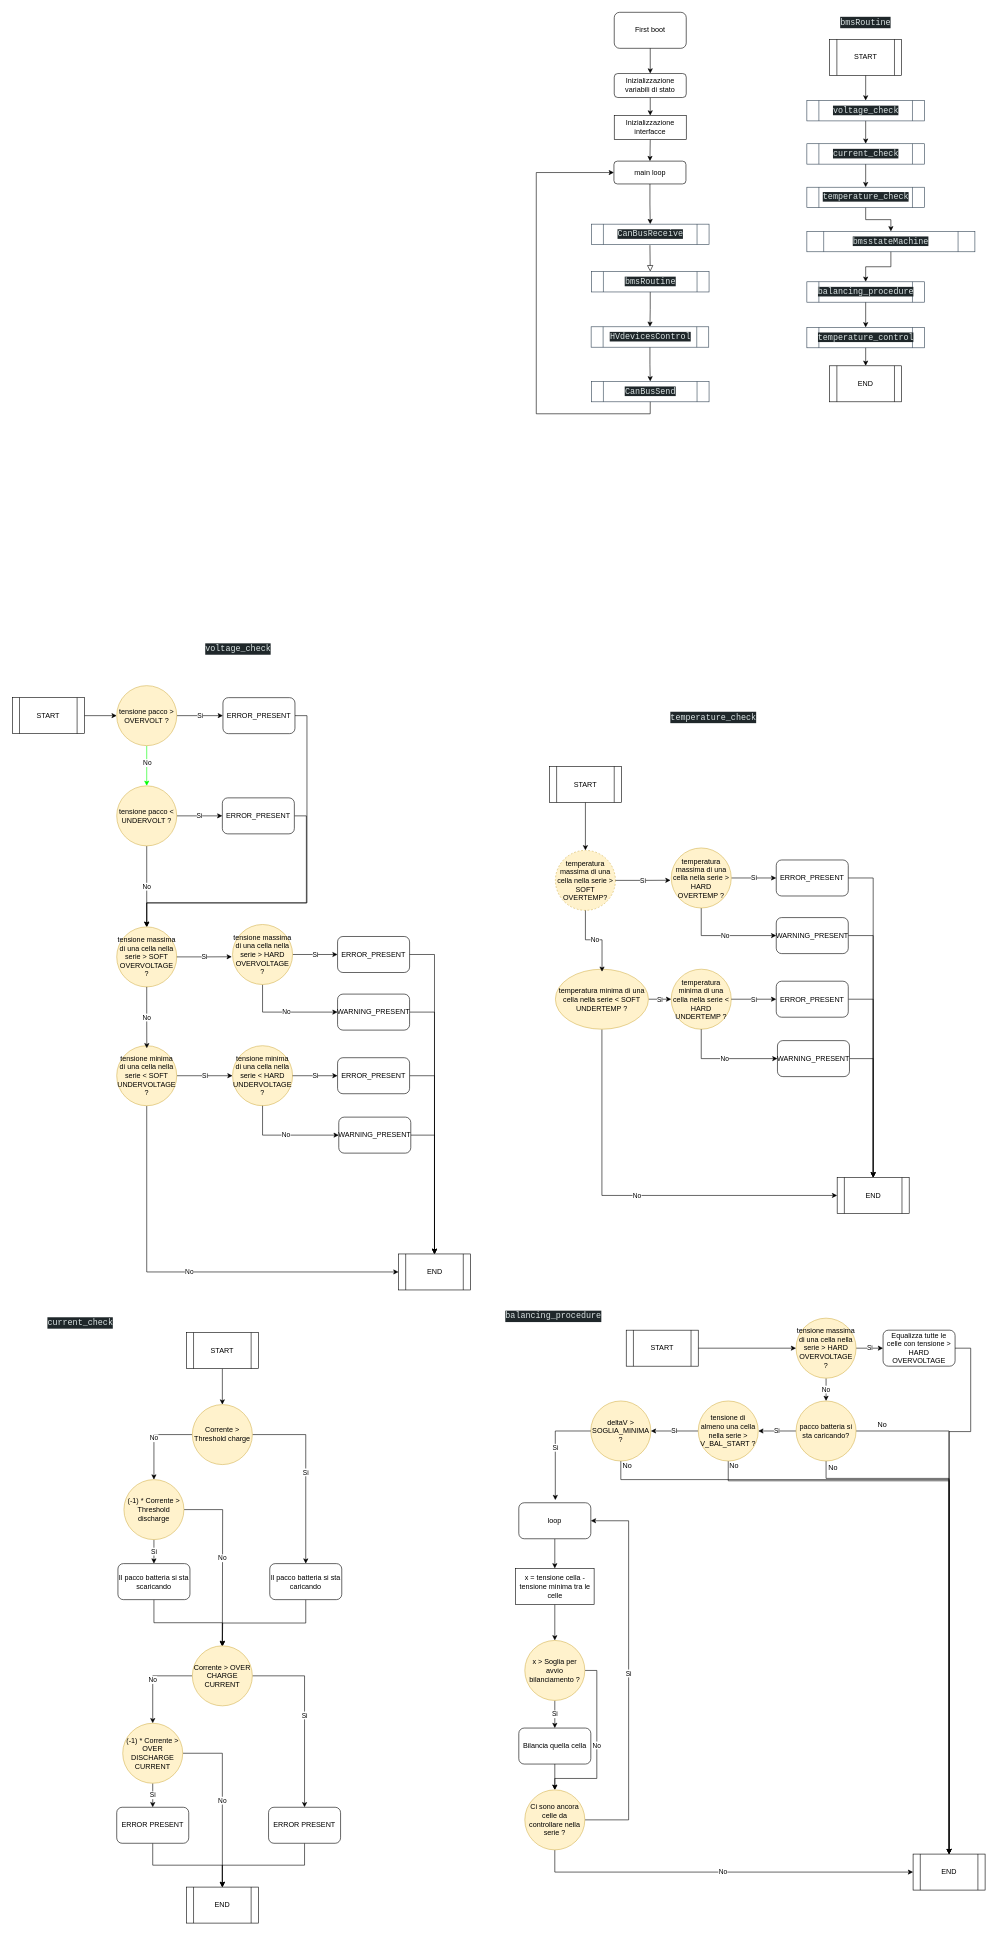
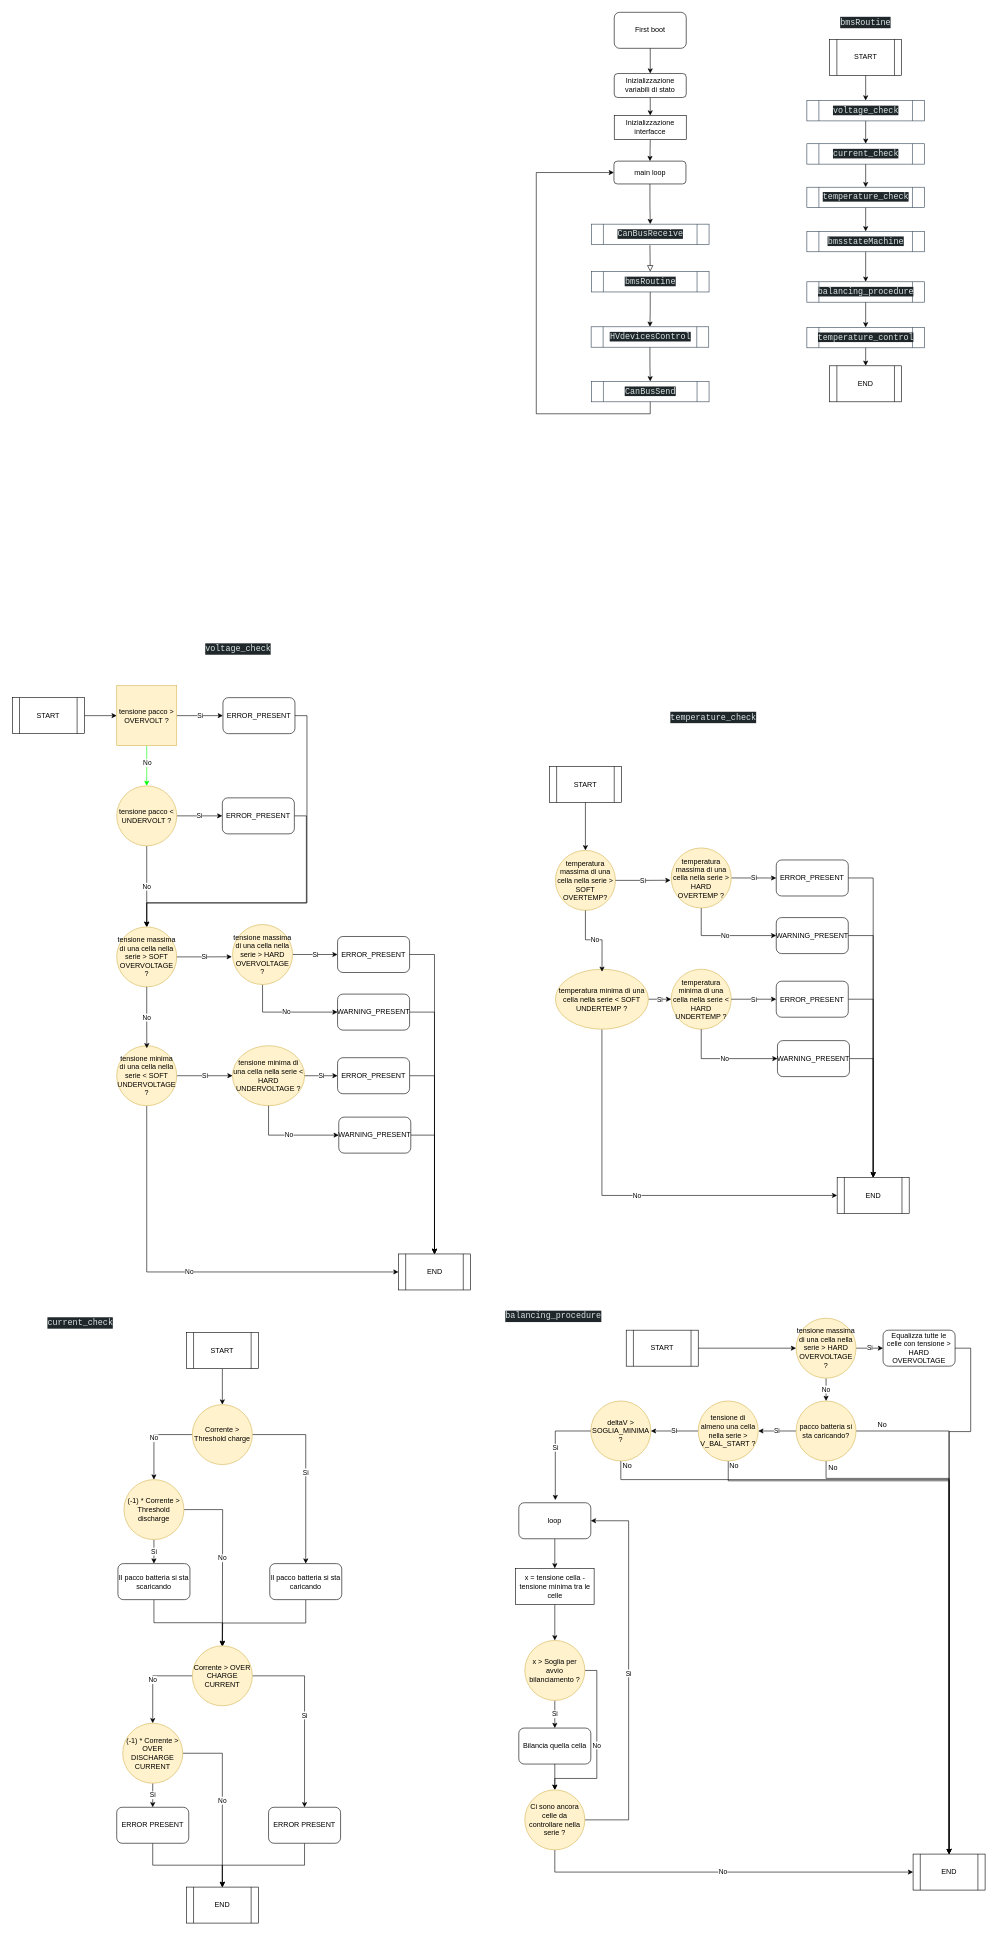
node "bmsstateMachine": size 168x20 -> 118x20
node "tensione pacco > OVERVOLT ?": shape ellipse -> rectangle
node "temperatura massima di una cella nella serie > SOFT OVERTEMP?": style dashed -> solid
node "tensione minima di una cella nella serie < HARD UNDERVOLTAGE ?": size 60x60 -> 72x60
